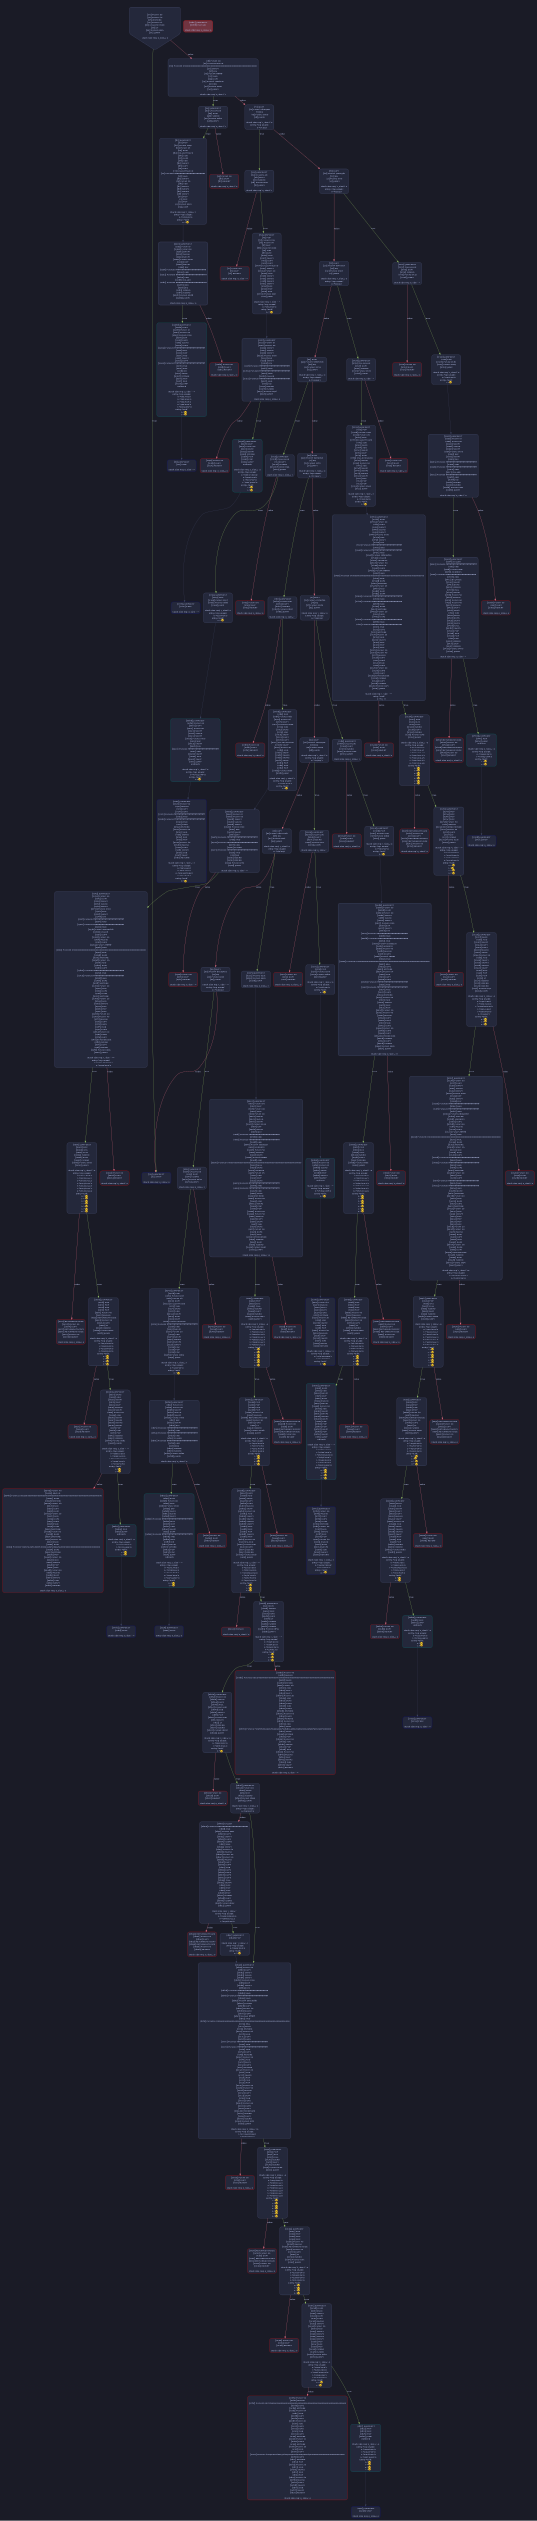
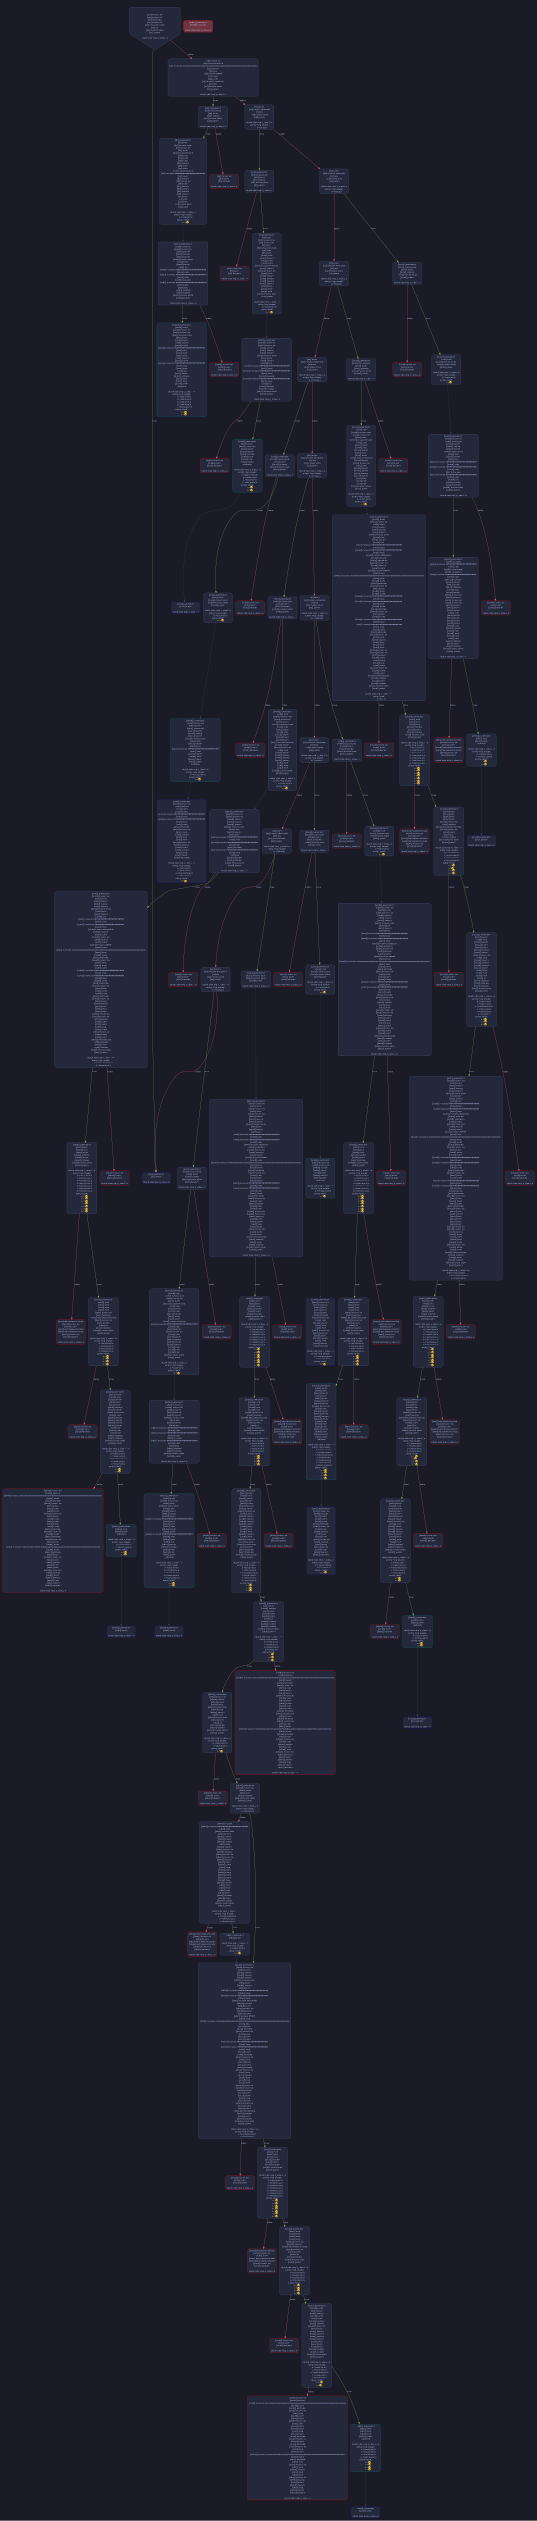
node "[e7] JUMPDEST [e8] STOP Stack size req: 0, sizeΔ: 0": removed
node "[0aca] INVALID Stack size req: 0, sizeΔ: 0": removed
